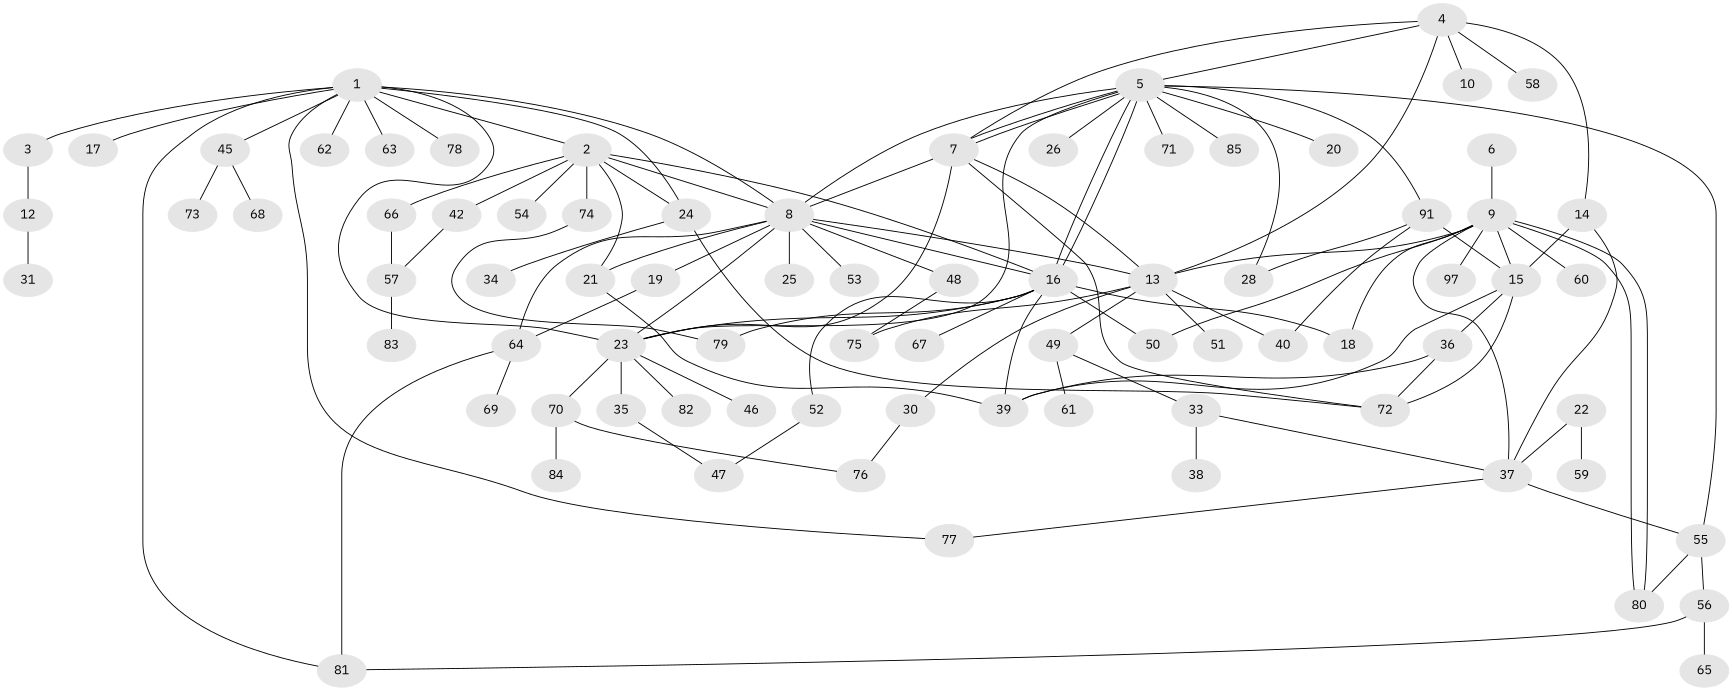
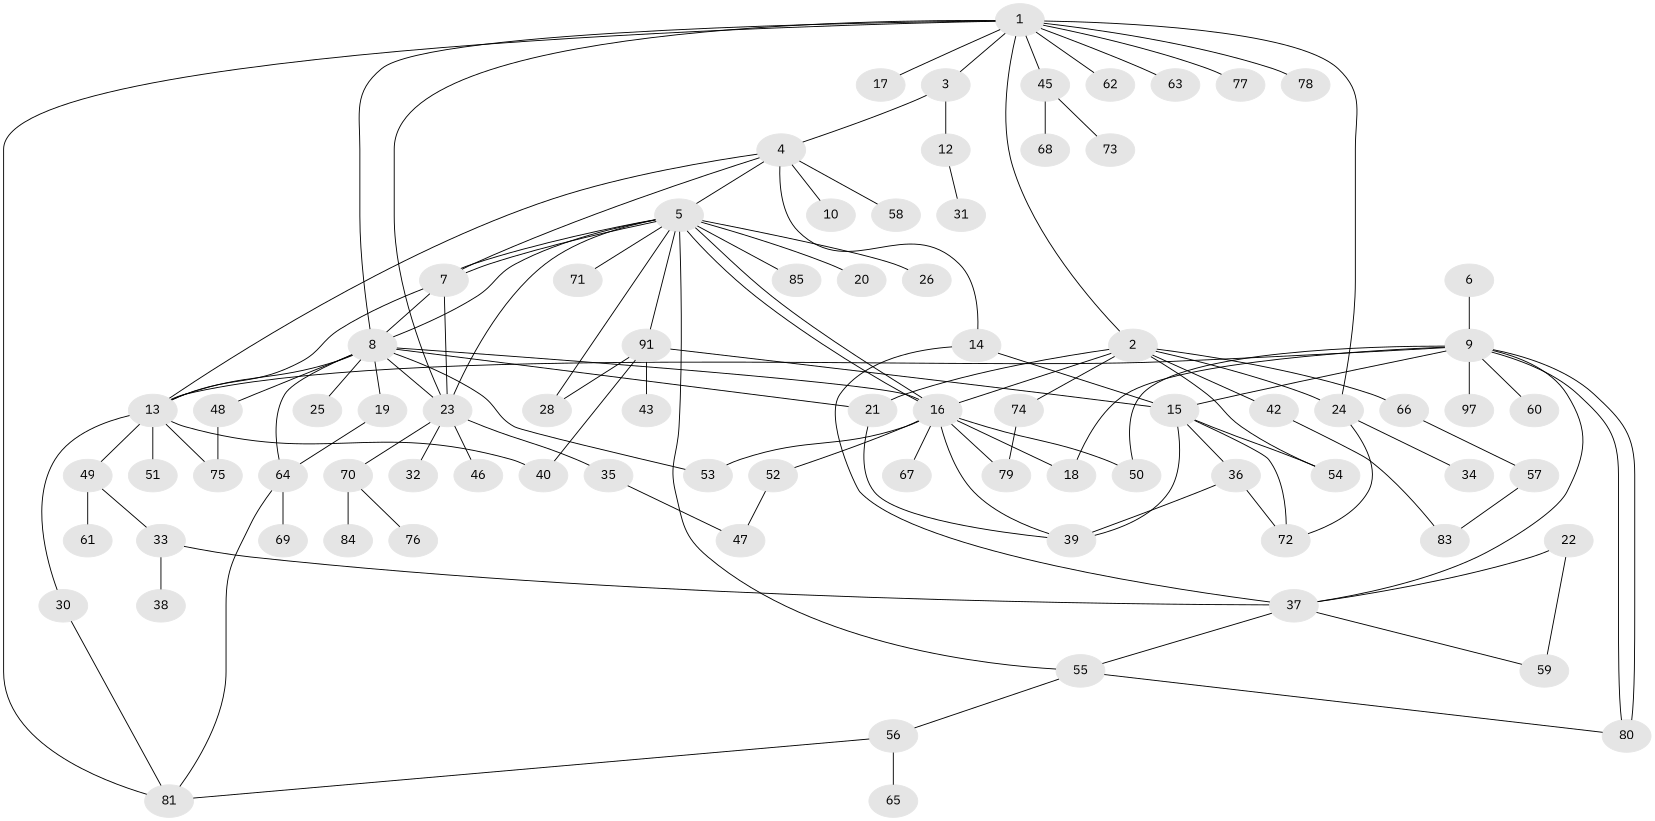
edge "3" -- "4": added
edge "2" -- "8": removed
edge "42" -- "57": now "42" -- "83"
edge "16" -- "23": now "16" -- "53"
edge "7" -- "72": removed
node "43": added
node "82": label "82" -> "32"
edge "30" -- "76": now "30" -- "81"
edge "15" -- "54": added
edge "37" -- "77": now "37" -- "59"
